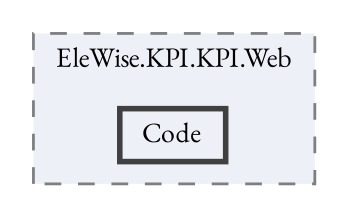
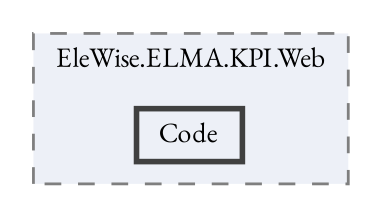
cluster "EleWise.KPI.KPI.Web": label "EleWise.KPI.KPI.Web" -> "EleWise.ELMA.KPI.Web"
